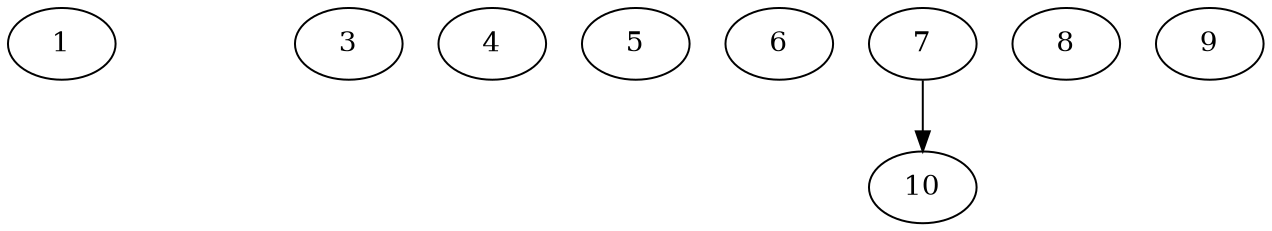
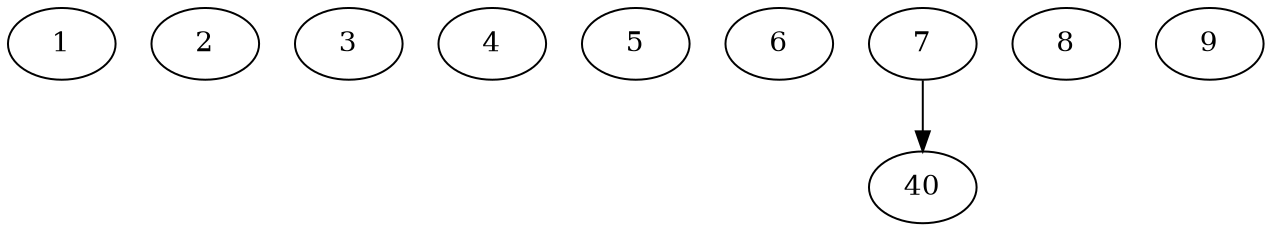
node "2": added
node "10": label "10" -> "40"
